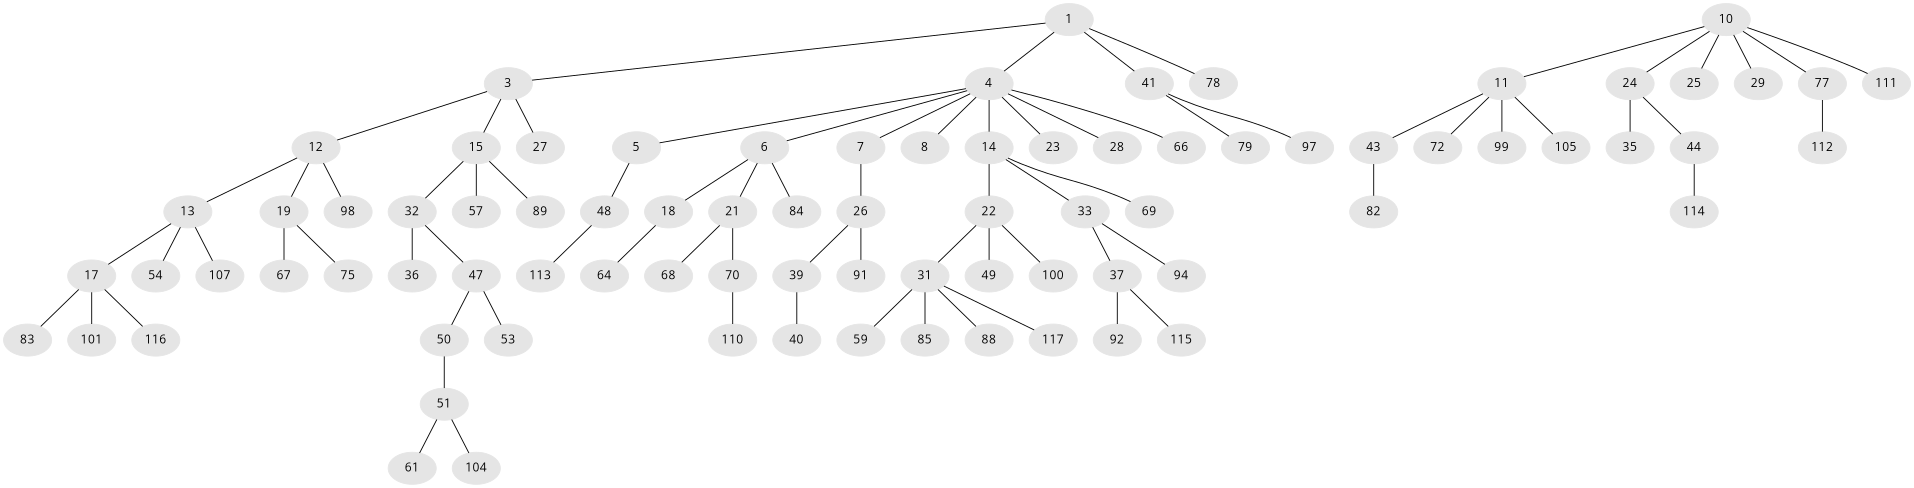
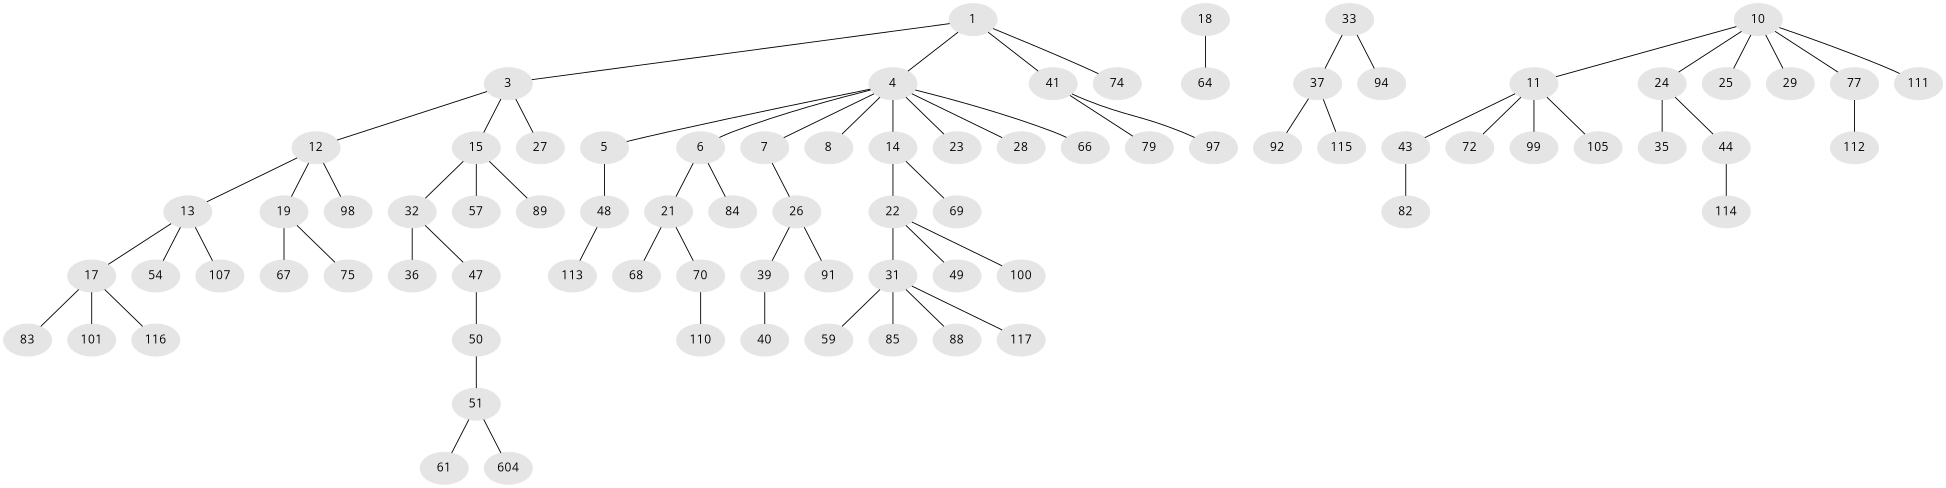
node "78": label "78" -> "74"
edge "6" -- "18": removed
edge "14" -- "33": removed
node "53": removed
node "104": label "104" -> "604"
